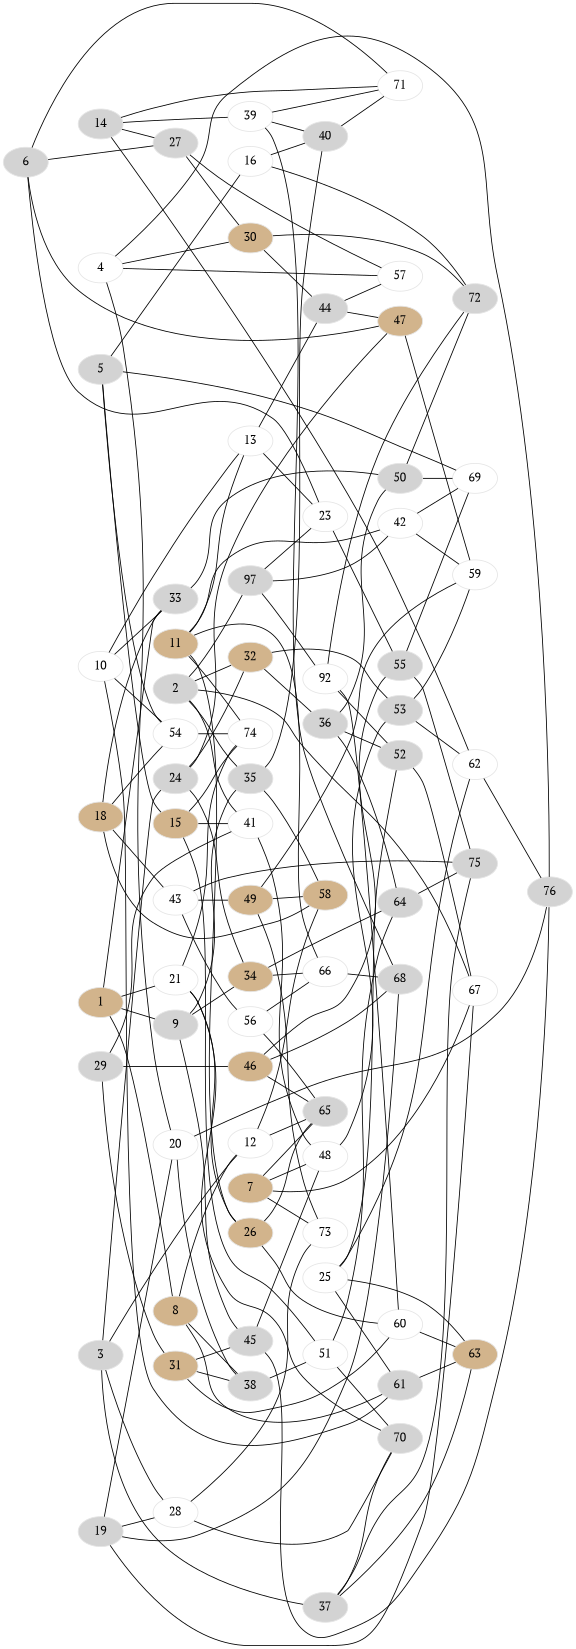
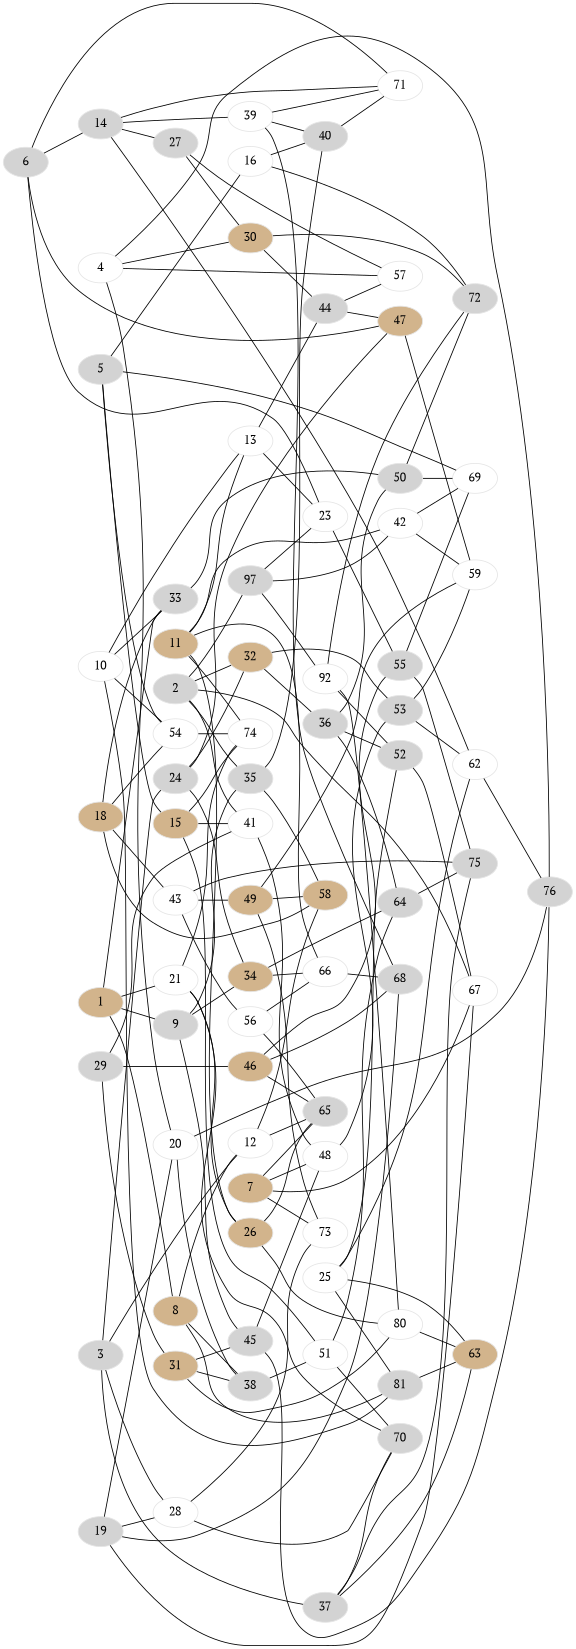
edge "27" -- "6": now "14" -- "6"
node "60": label "60" -> "80"
node "61": label "61" -> "81"
